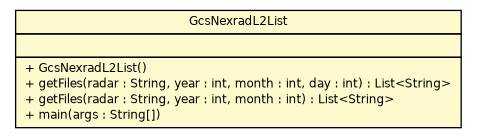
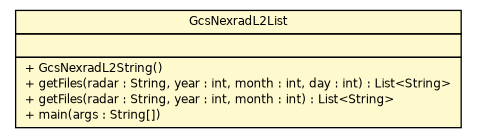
node "GcsNexradL2List": text "+ GcsNexradL2List()" -> "+ GcsNexradL2String()"
